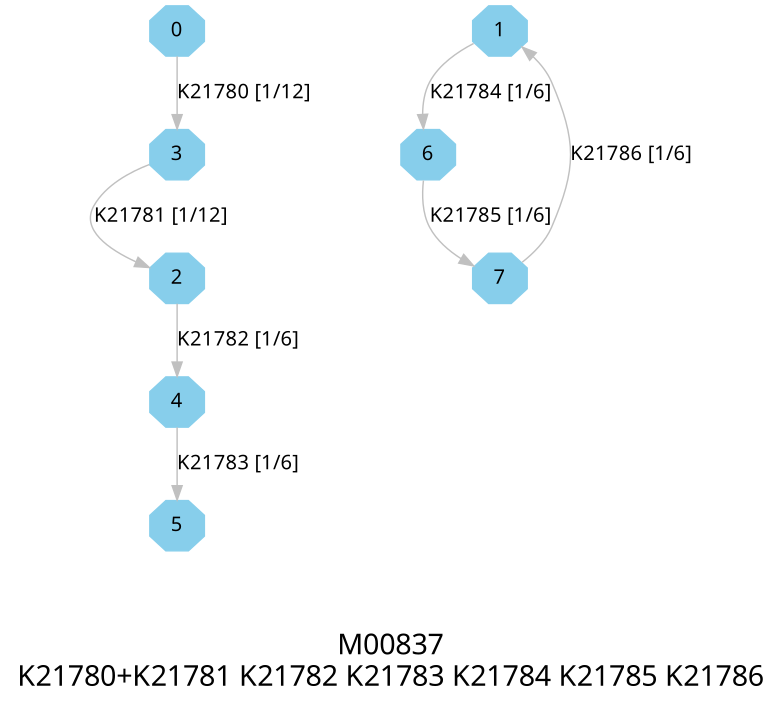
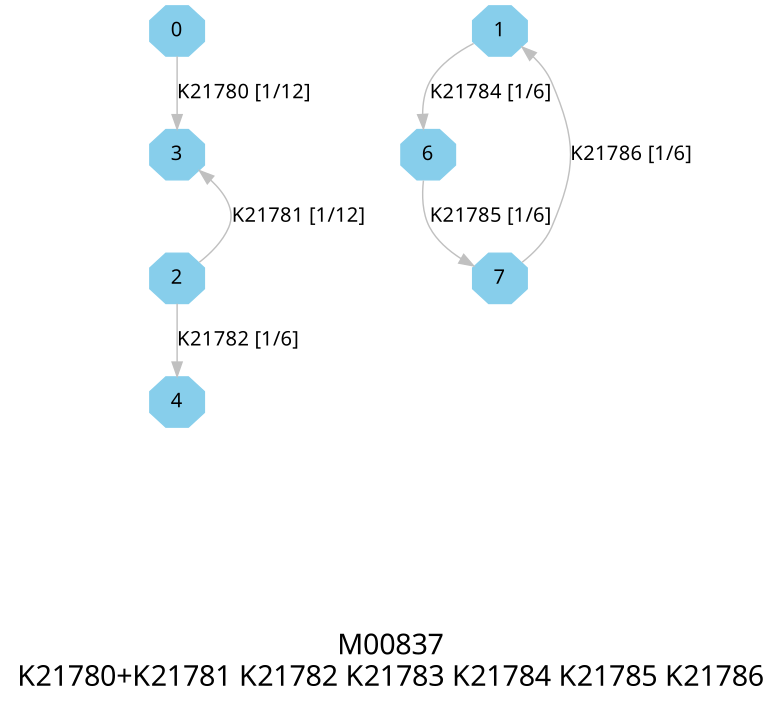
edge "3" -> "2": reversed
node "5": removed
